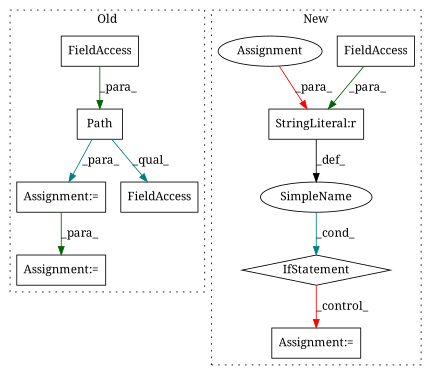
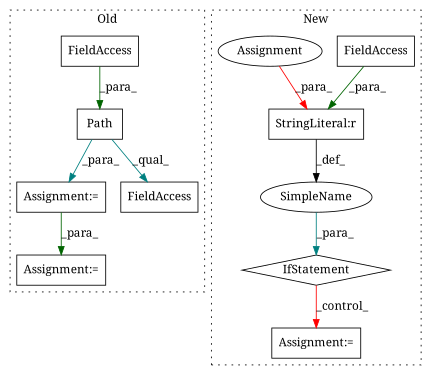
edge "SimpleName" -> "IfStatement": label "_cond_" -> "_para_"
